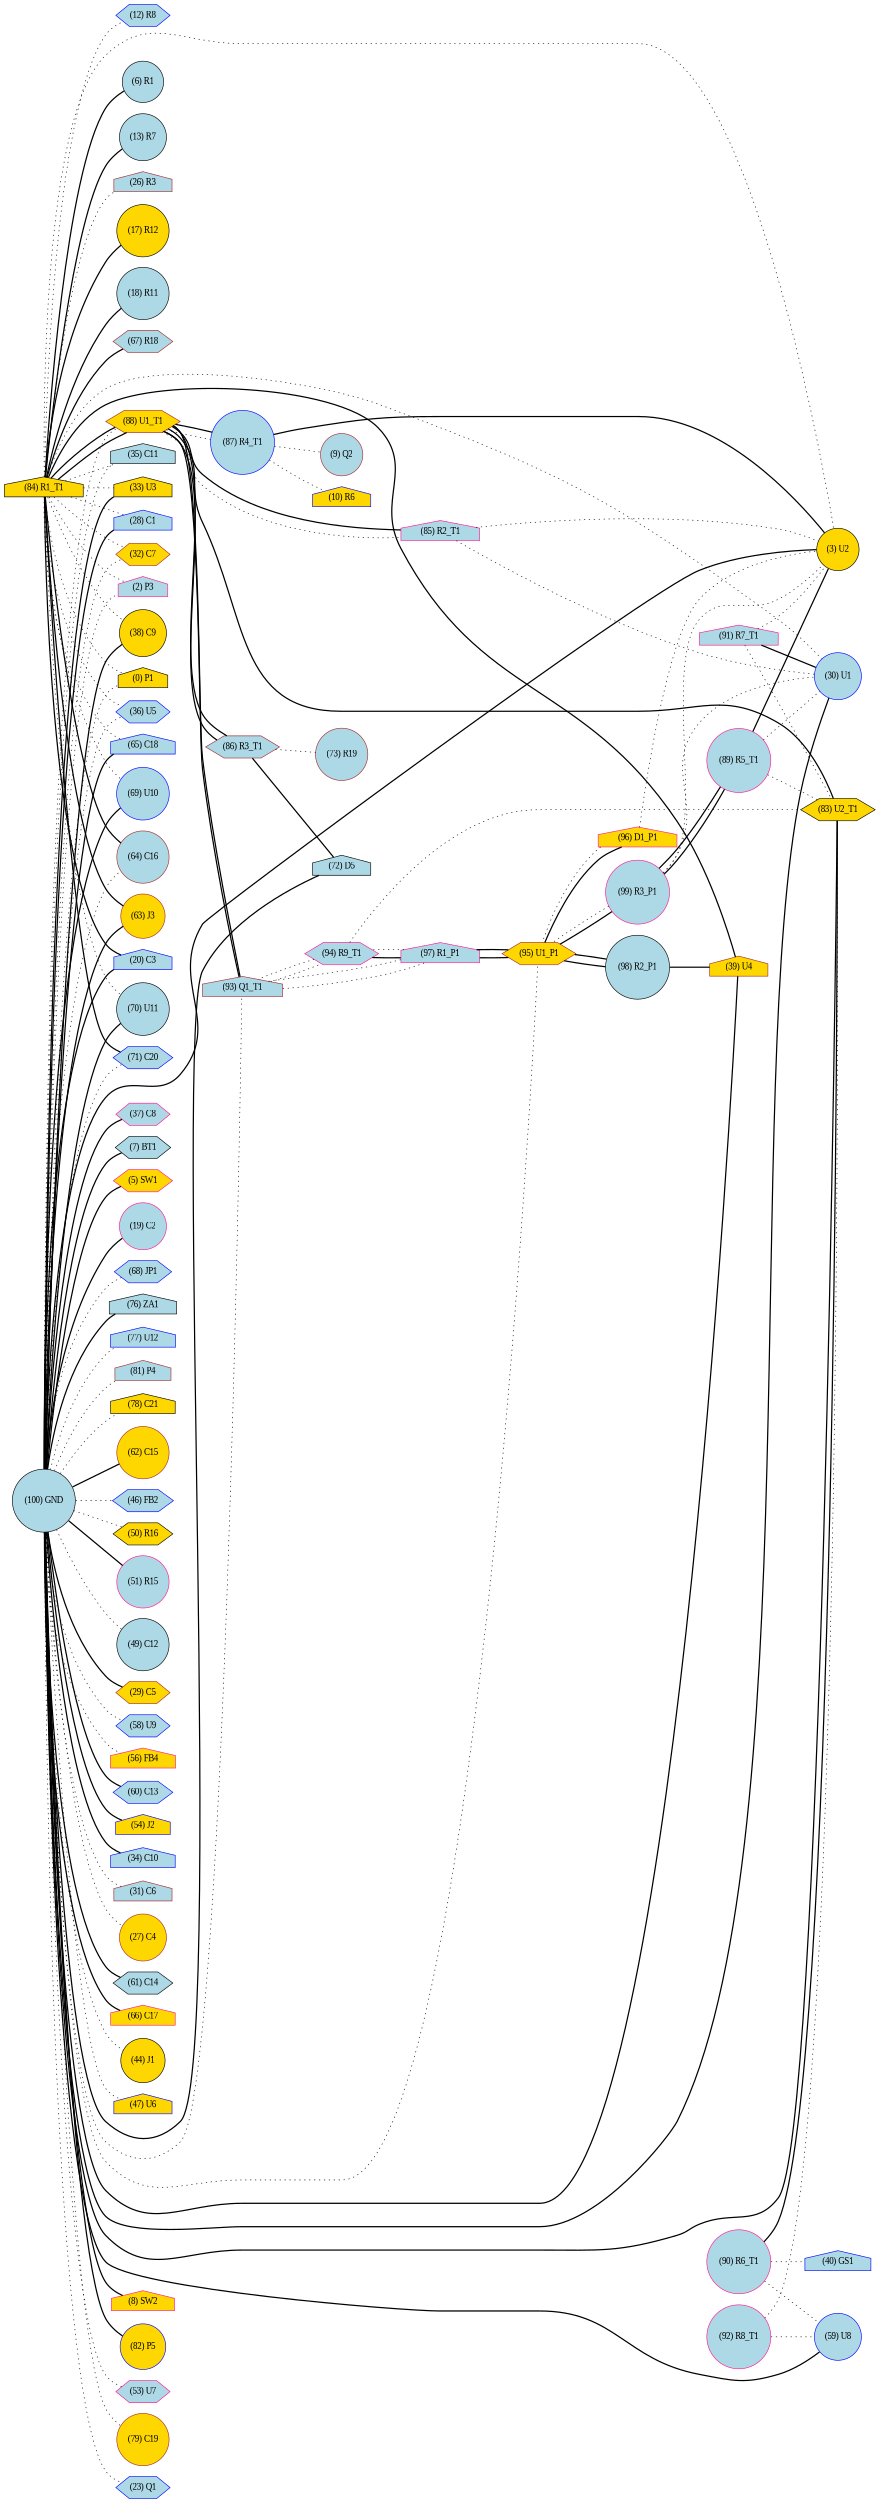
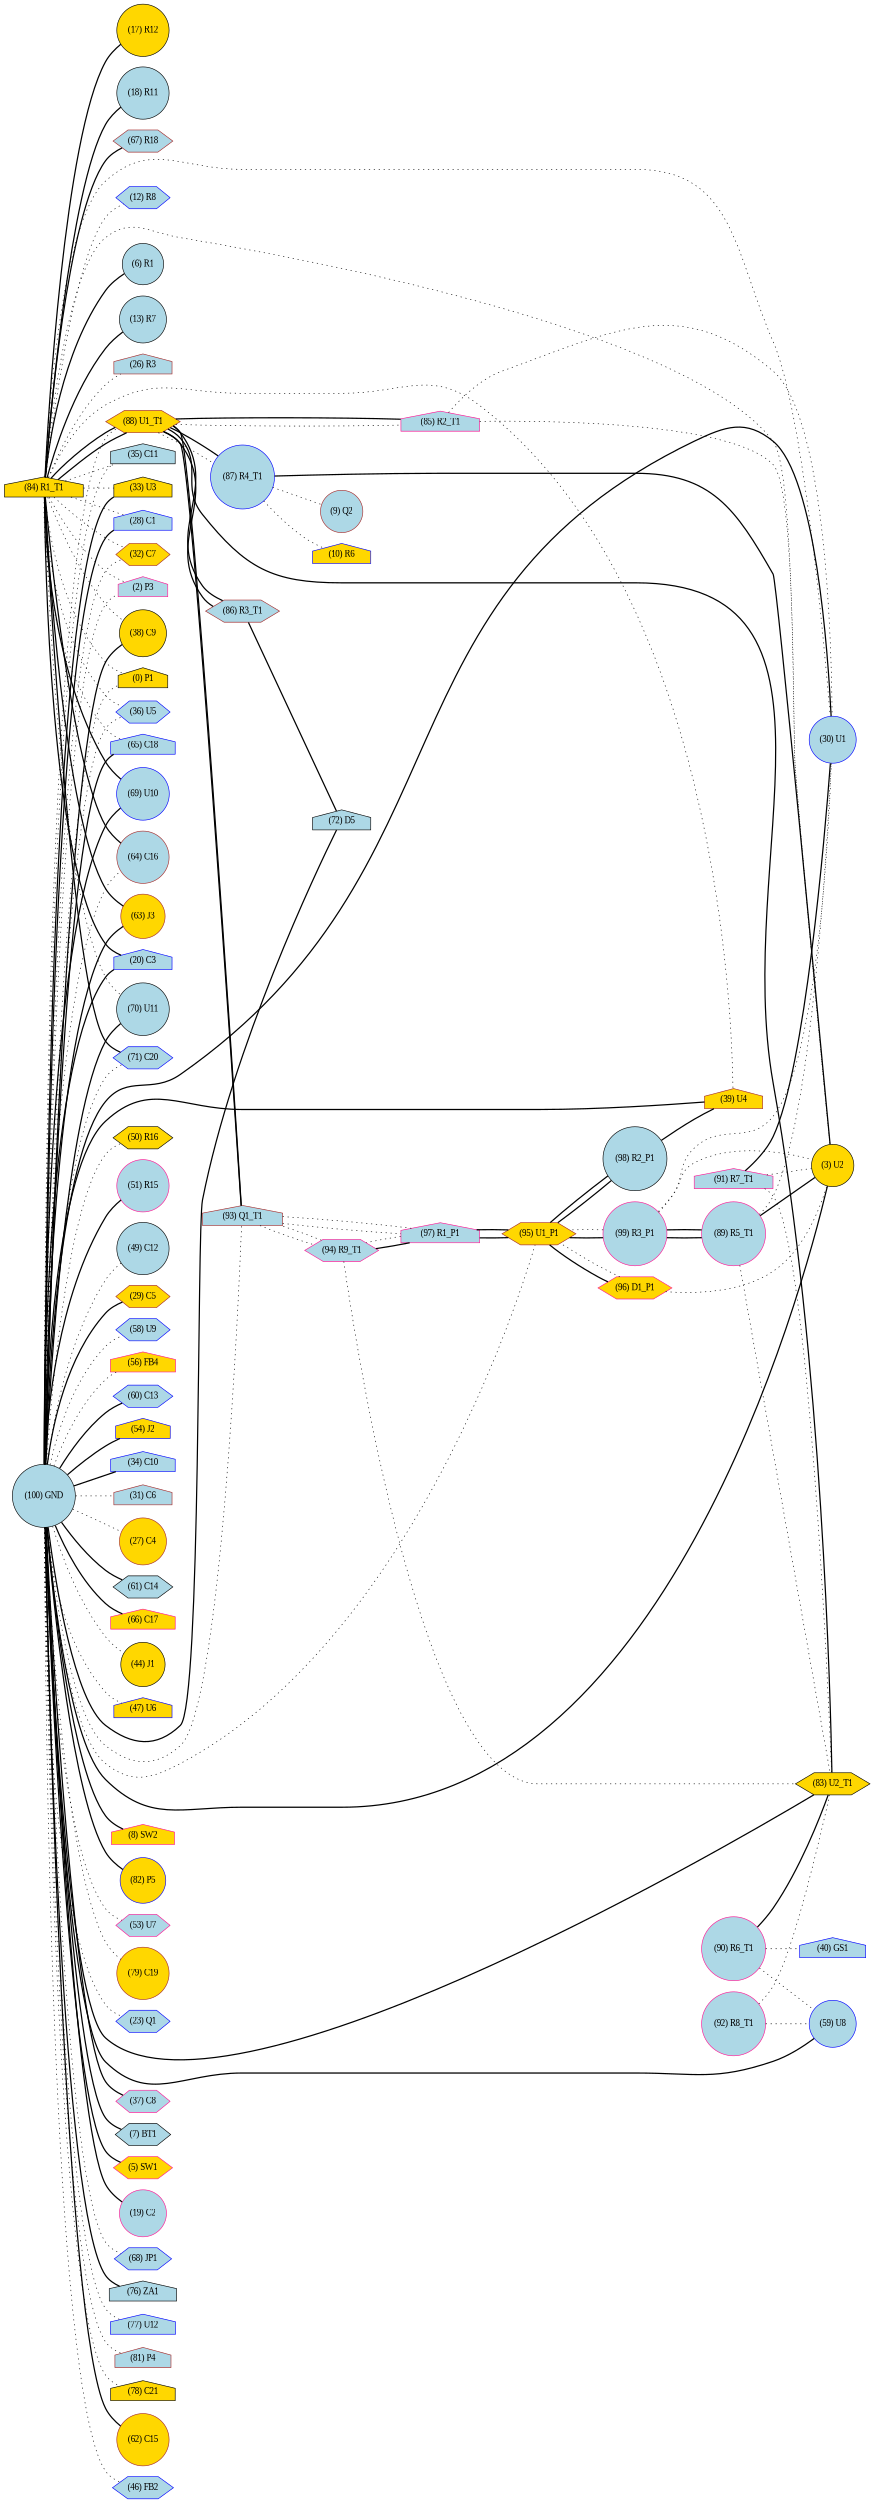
edge "(84) R1_T1" -- "(39) U4": style bold -> dotted
edge "(84) R1_T1" -- "(69) U10": style dotted -> bold
node "(73) R19": removed
node "(96) D1_P1": shape house -> hexagon
